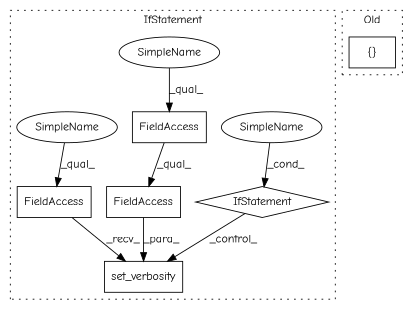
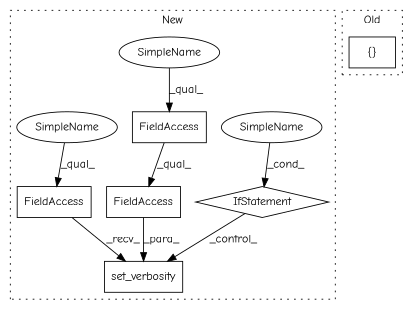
cluster "IfStatement": label "IfStatement" -> "New"
